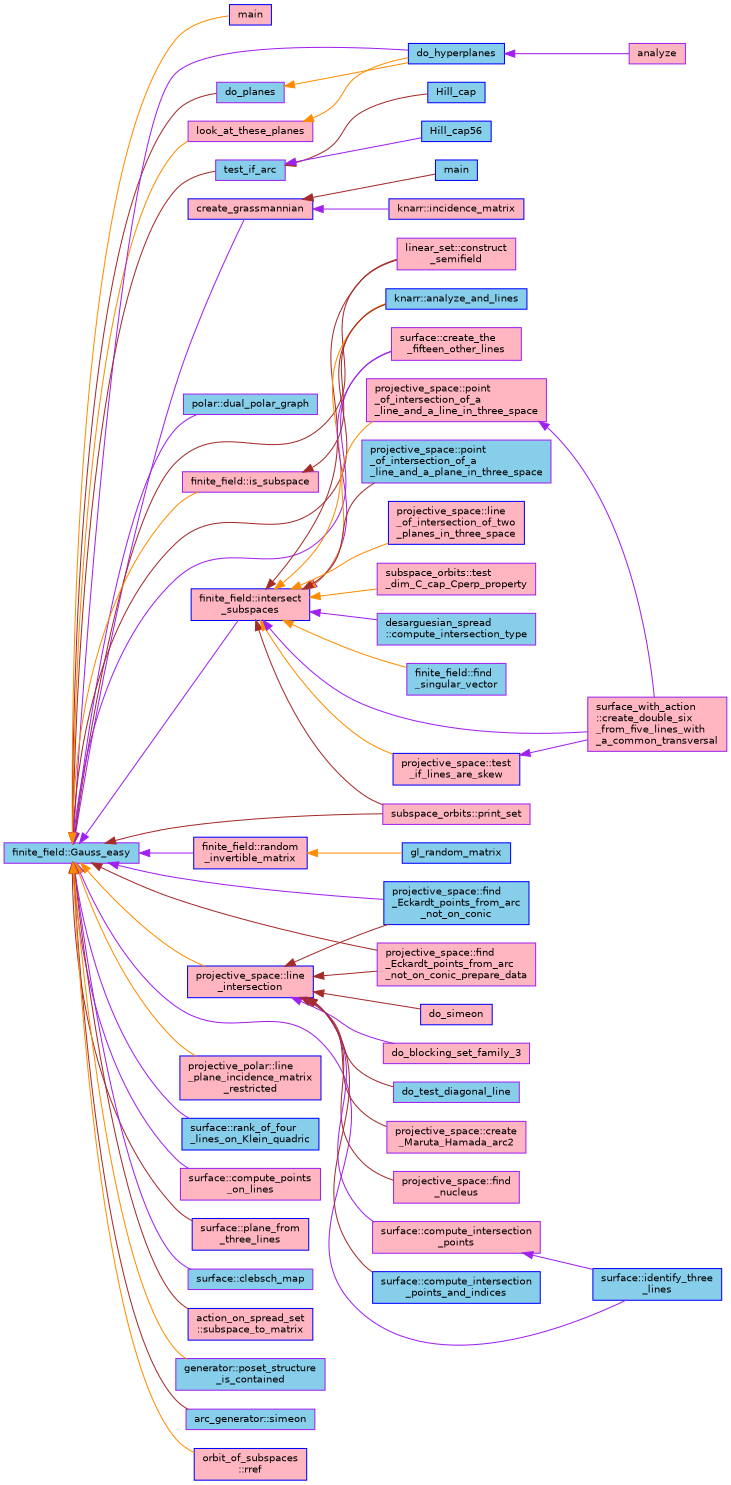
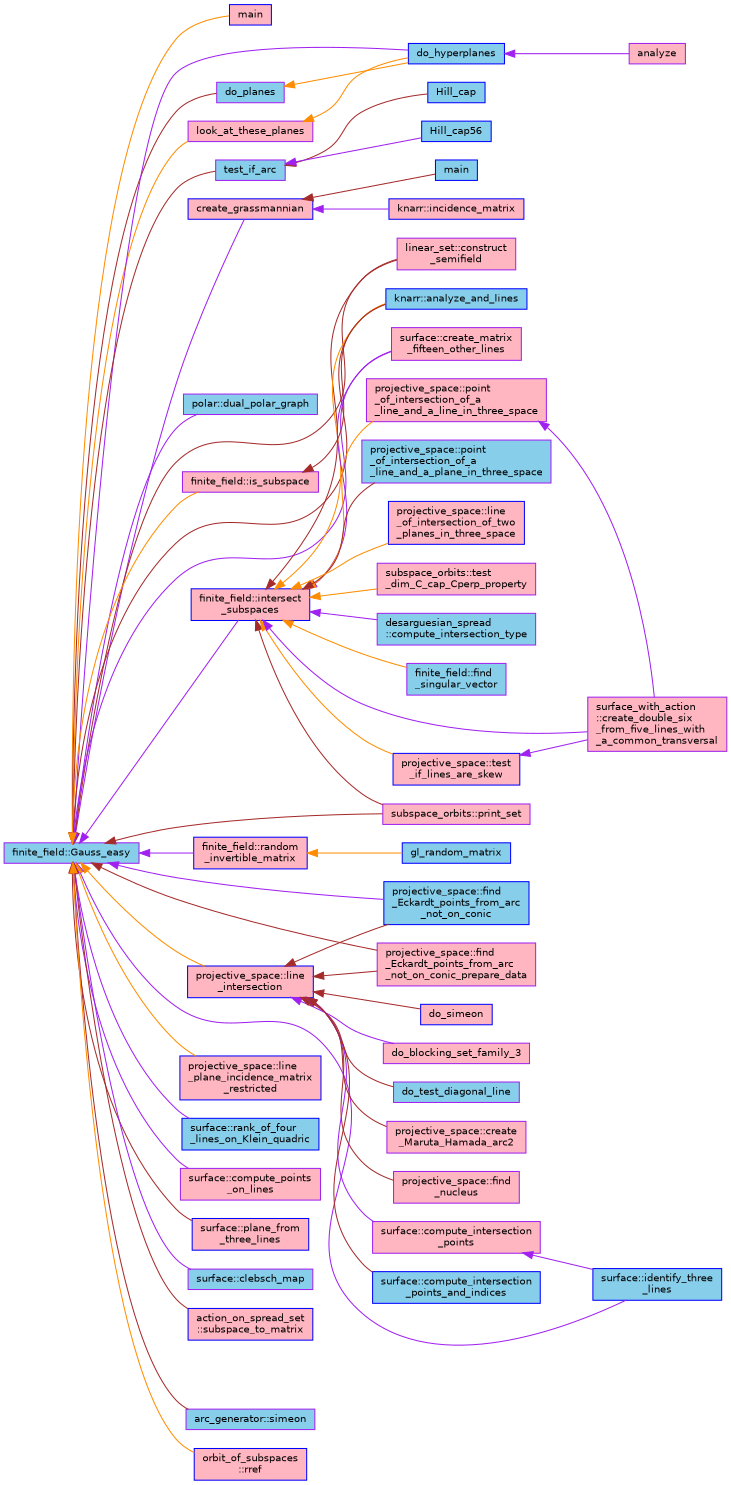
node "surface::create_the _fifteen_other_lines": label "surface::create_the _fifteen_other_lines" -> "surface::create_matrix _fifteen_other_lines"
node "projective_polar::line _plane_incidence_matrix _restricted": label "projective_polar::line _plane_incidence_matrix _restricted" -> "projective_space::line _plane_incidence_matrix _restricted"
node "generator::poset_structure _is_contained": removed
